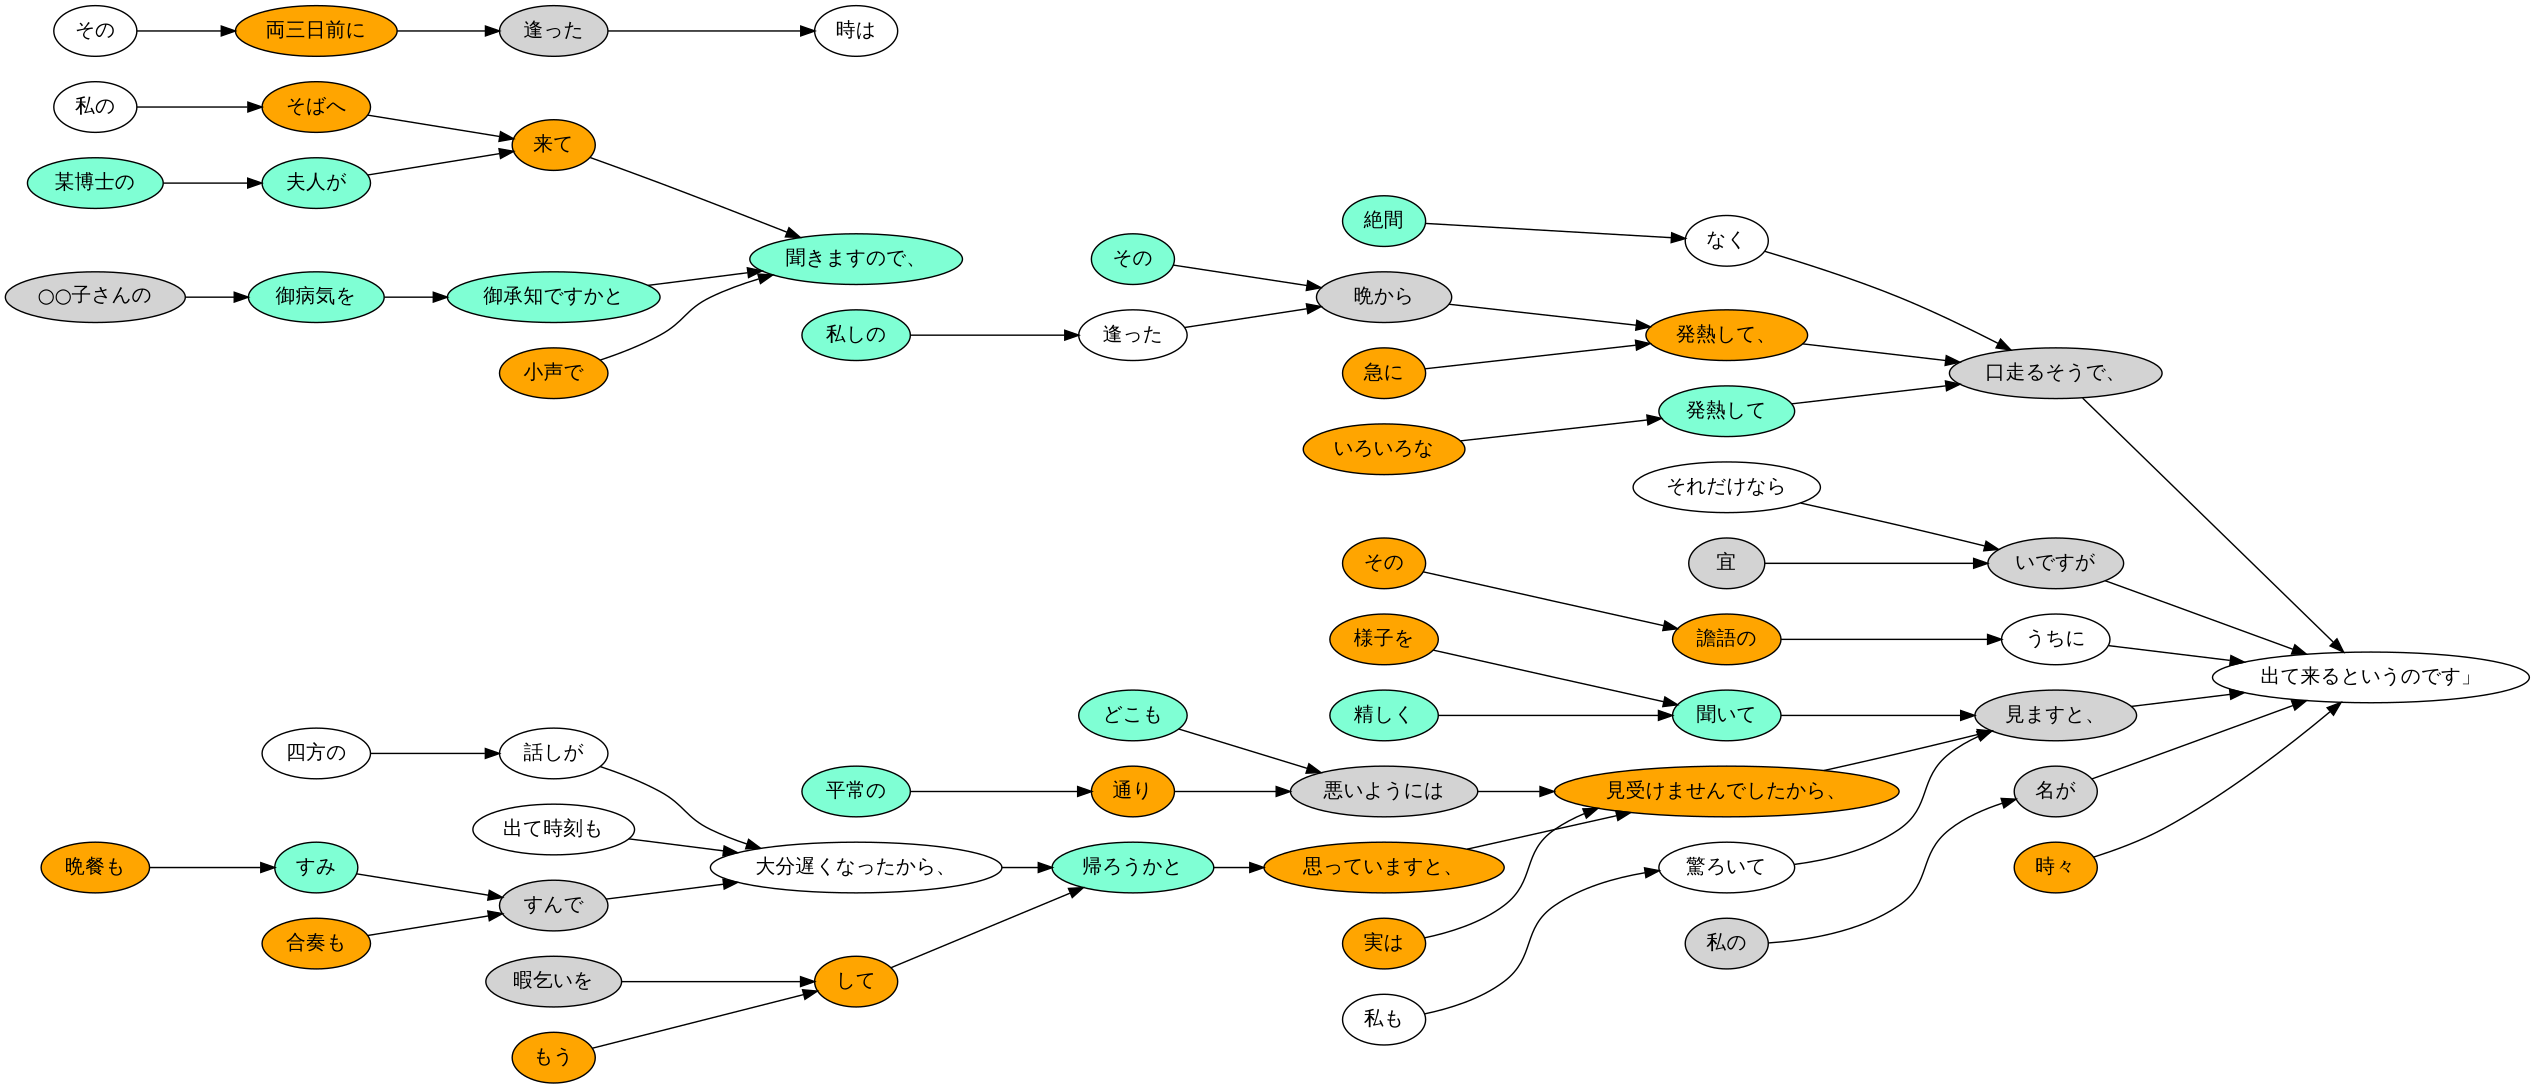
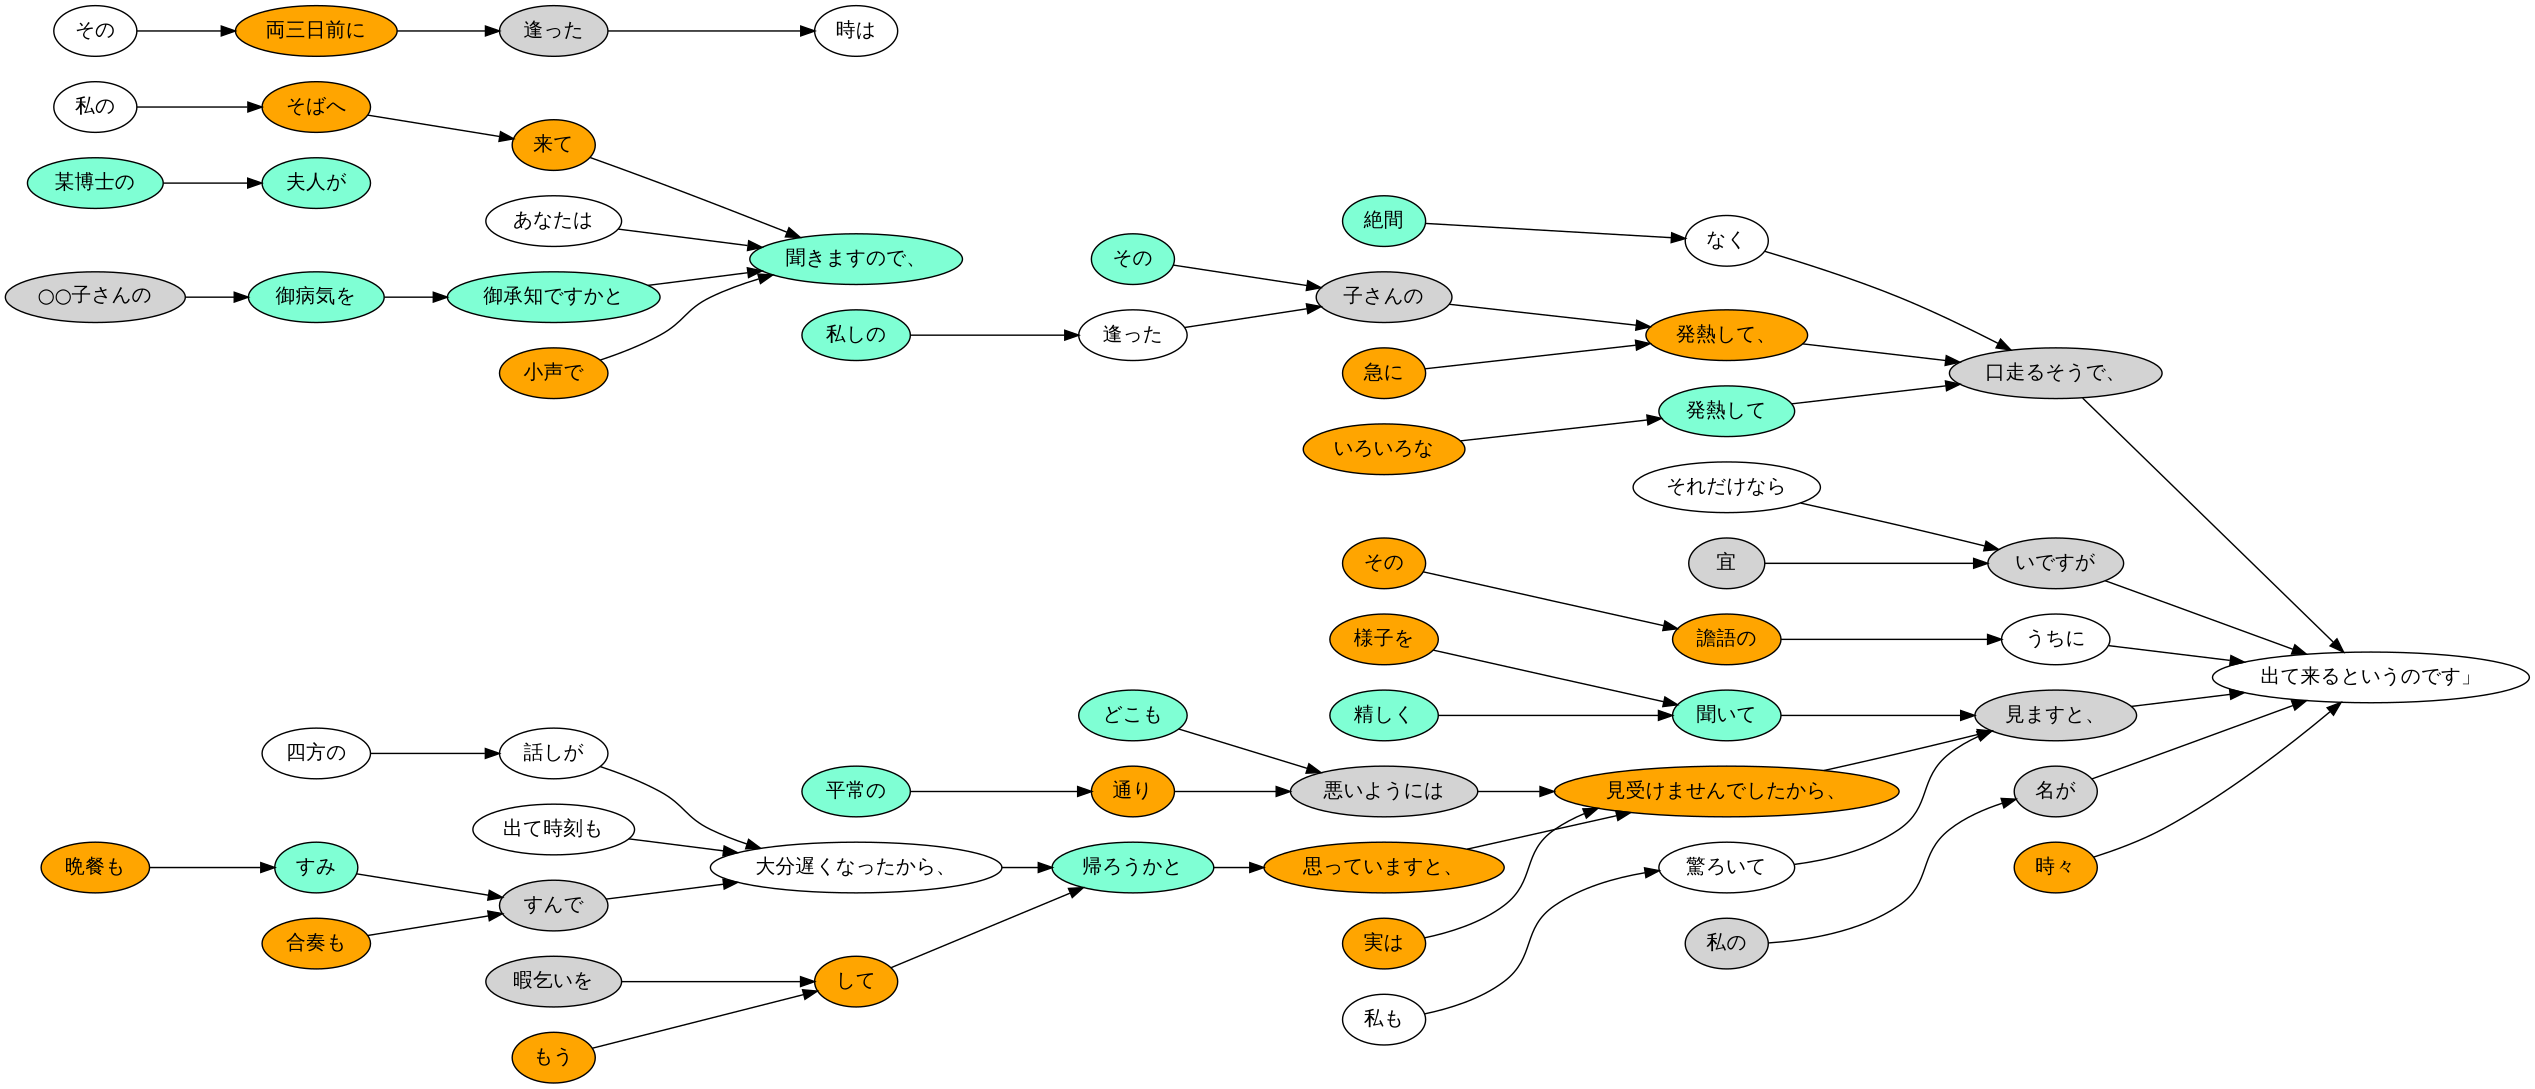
edge "夫人が" -> "来て": removed
node "あなたは": added
node "晩から": label "晩から" -> "子さんの"
